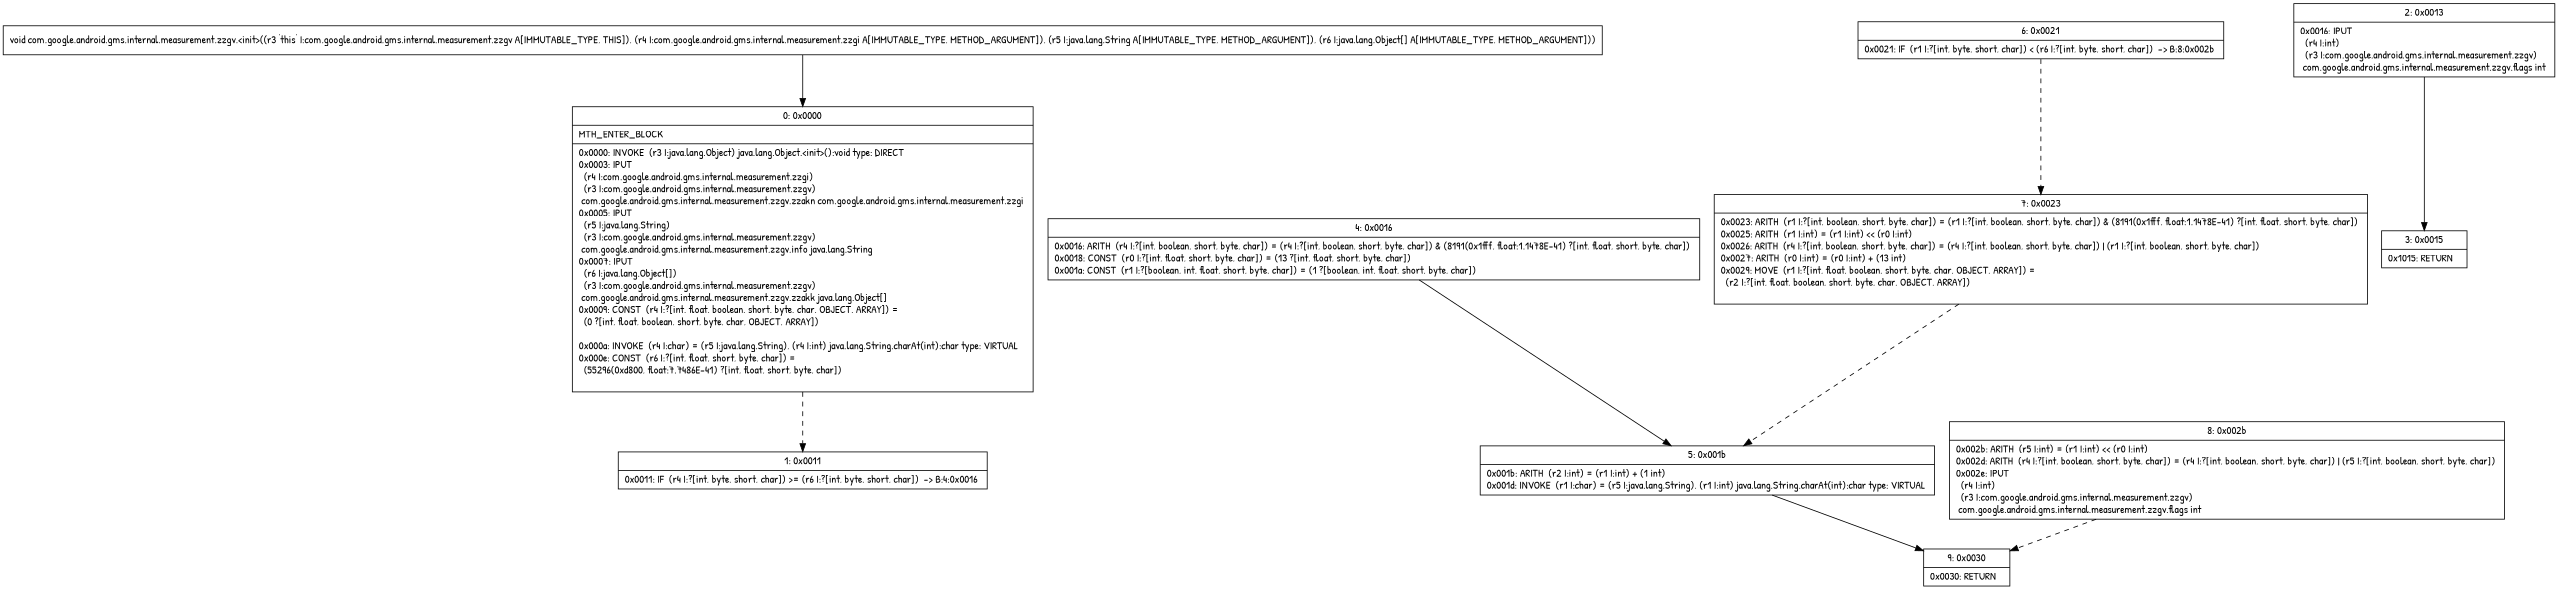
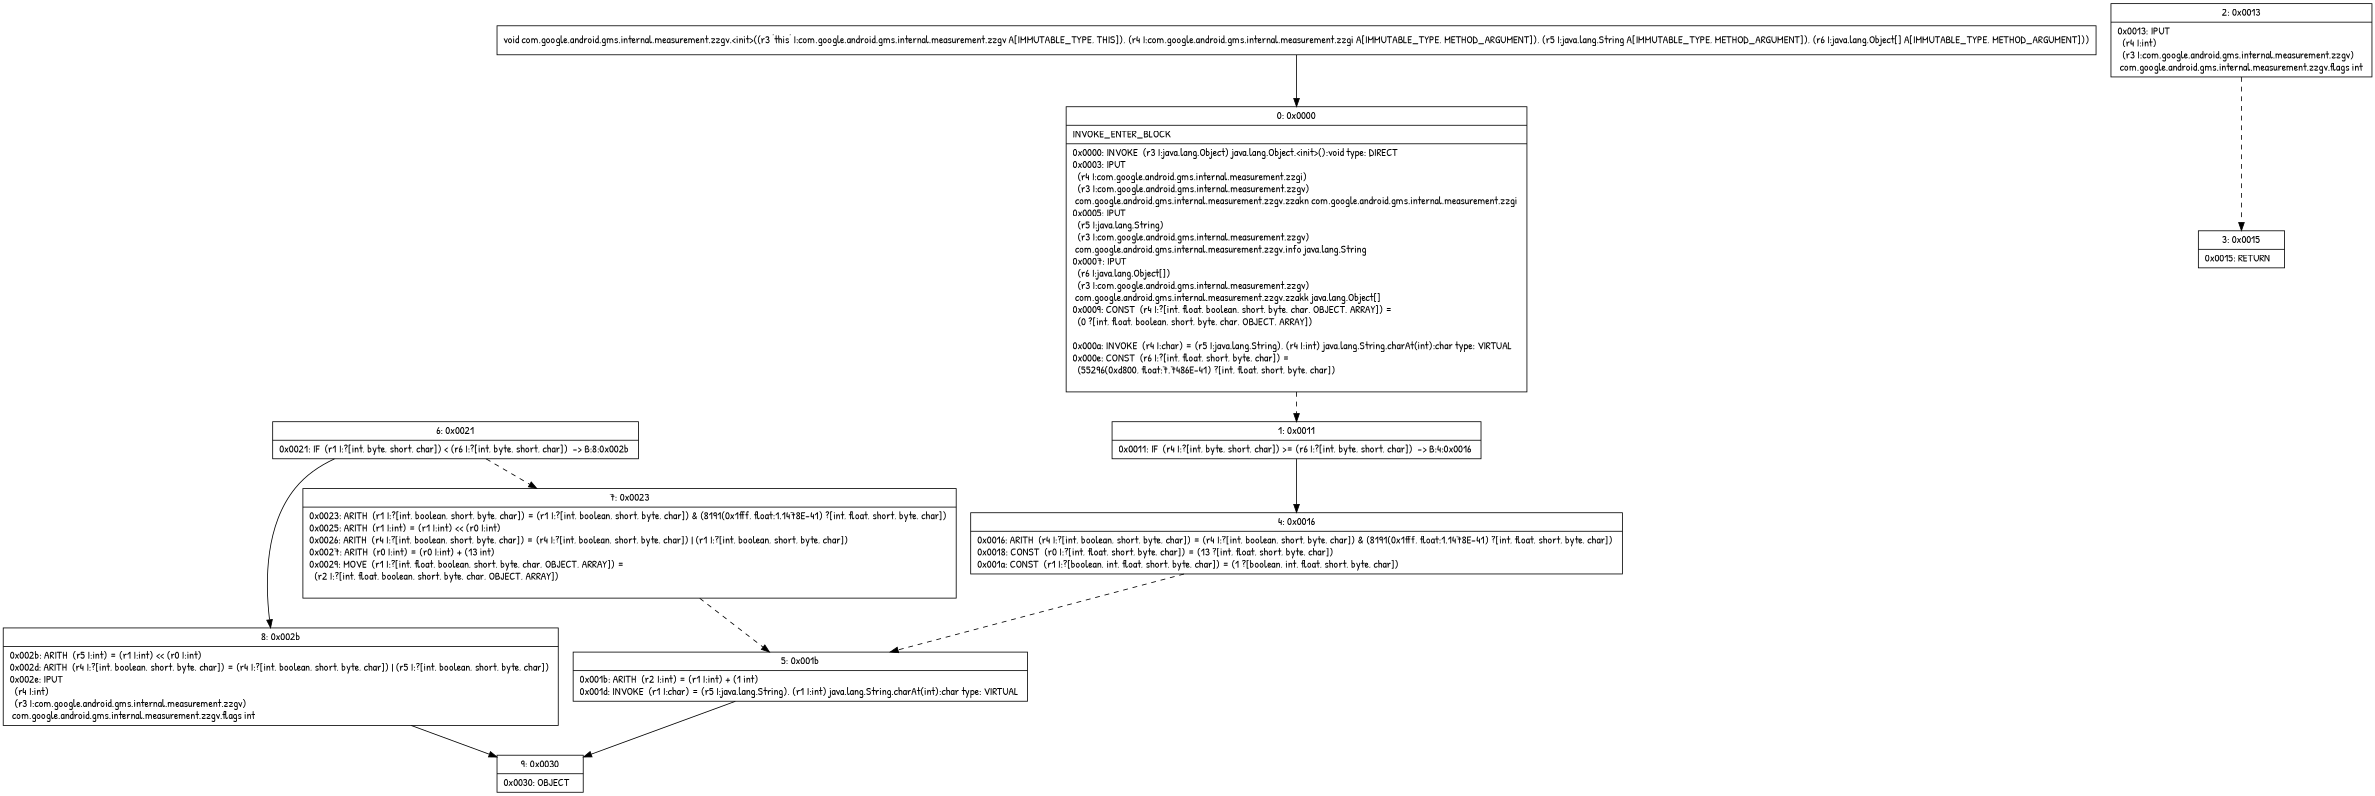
node "2: 0x0013": text "0x0016: IPUT" -> "0x0013: IPUT"
node "0: 0x0000": text "MTH_ENTER_BLOCK" -> "INVOKE_ENTER_BLOCK"
edge "2: 0x0013" -> "3: 0x0015": style solid -> dashed
node "3: 0x0015": text "0x1015: RETURN" -> "0x0015: RETURN"
edge "4: 0x0016" -> "5: 0x001b": style solid -> dashed
edge "1: 0x0011" -> "4: 0x0016": added
edge "6: 0x0021" -> "8: 0x002b": added
edge "8: 0x002b" -> "9: 0x0030": style dashed -> solid
node "9: 0x0030": text "0x0030: RETURN" -> "0x0030: OBJECT"
